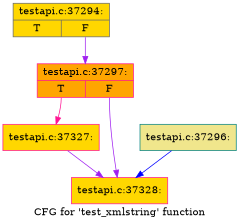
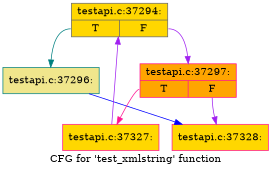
edge "testapi.c:37294:" -> "testapi.c:37296:": added
edge "testapi.c:37327:" -> "testapi.c:37328:": now "testapi.c:37327:" -> "testapi.c:37294:"
